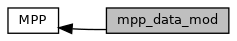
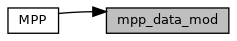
edge "mpp_data_mod" -> "MPP": reversed
